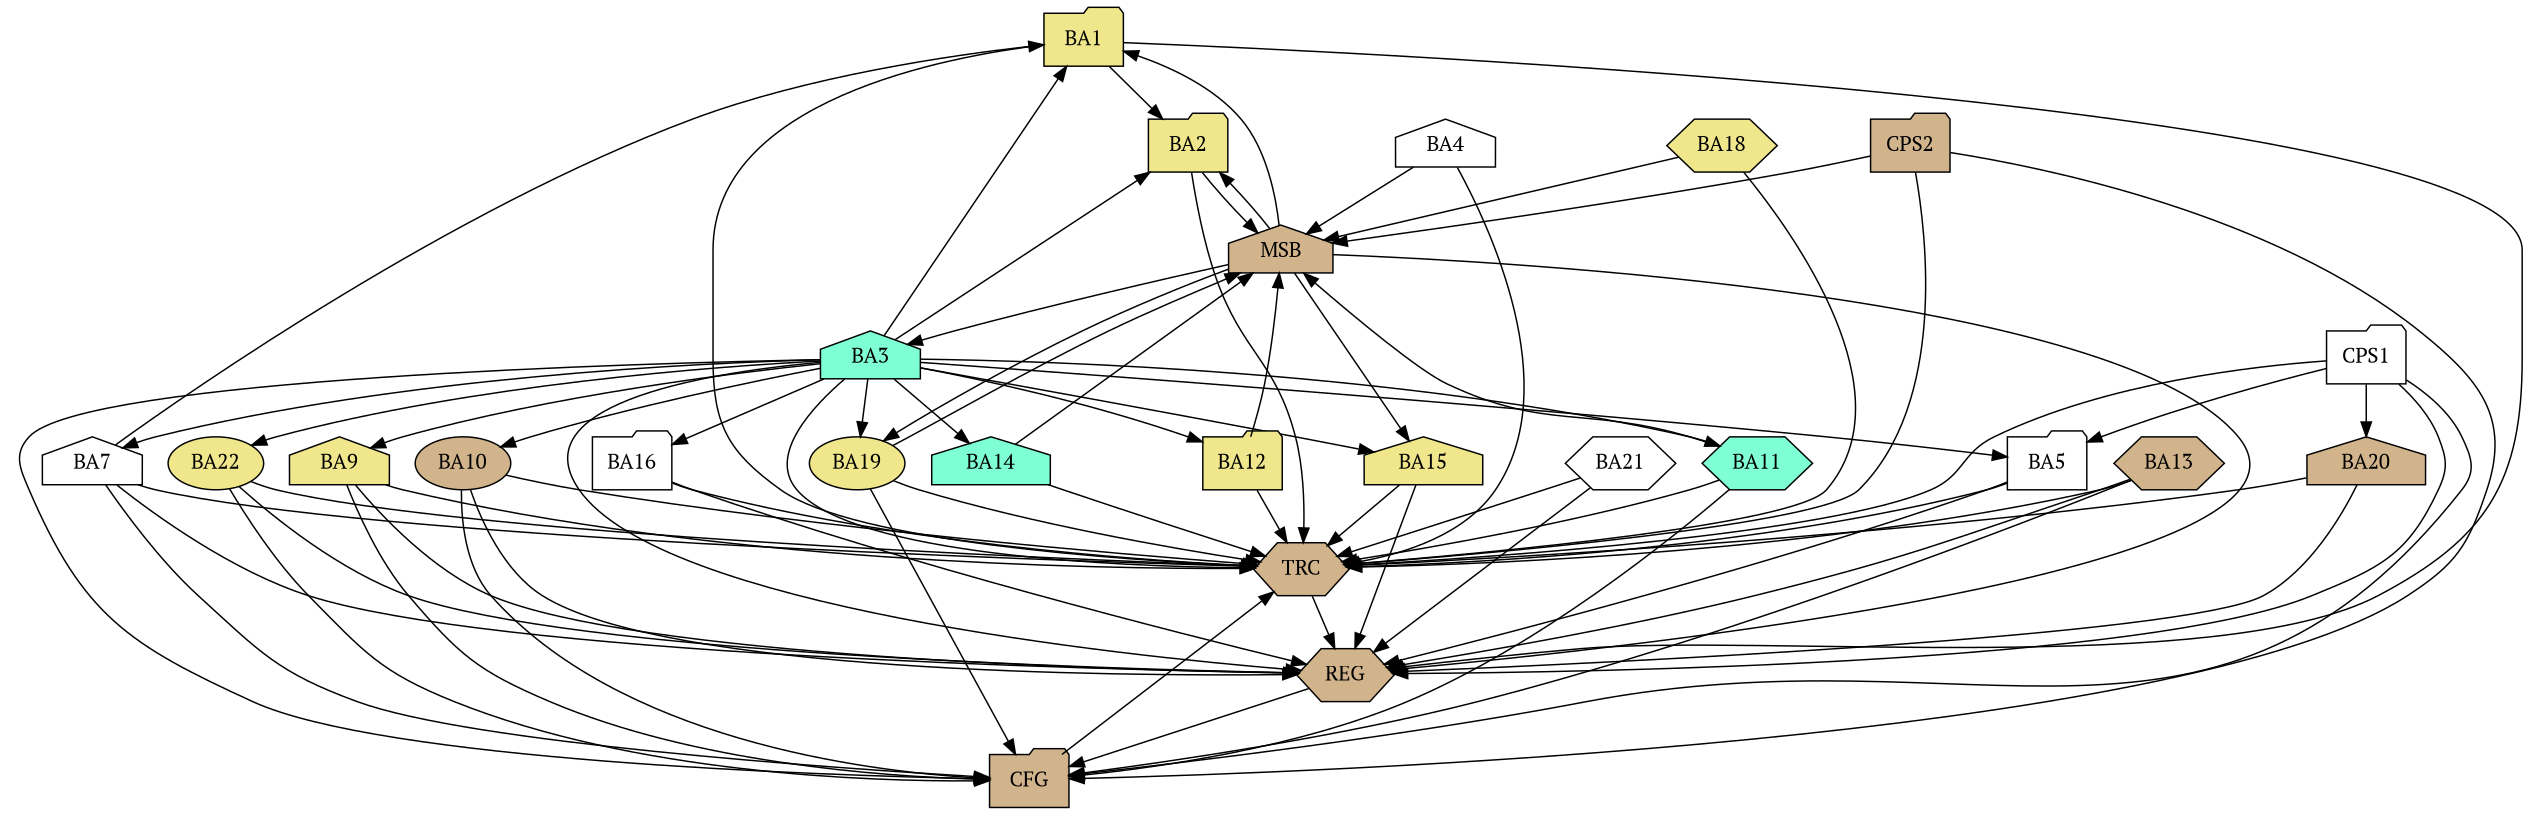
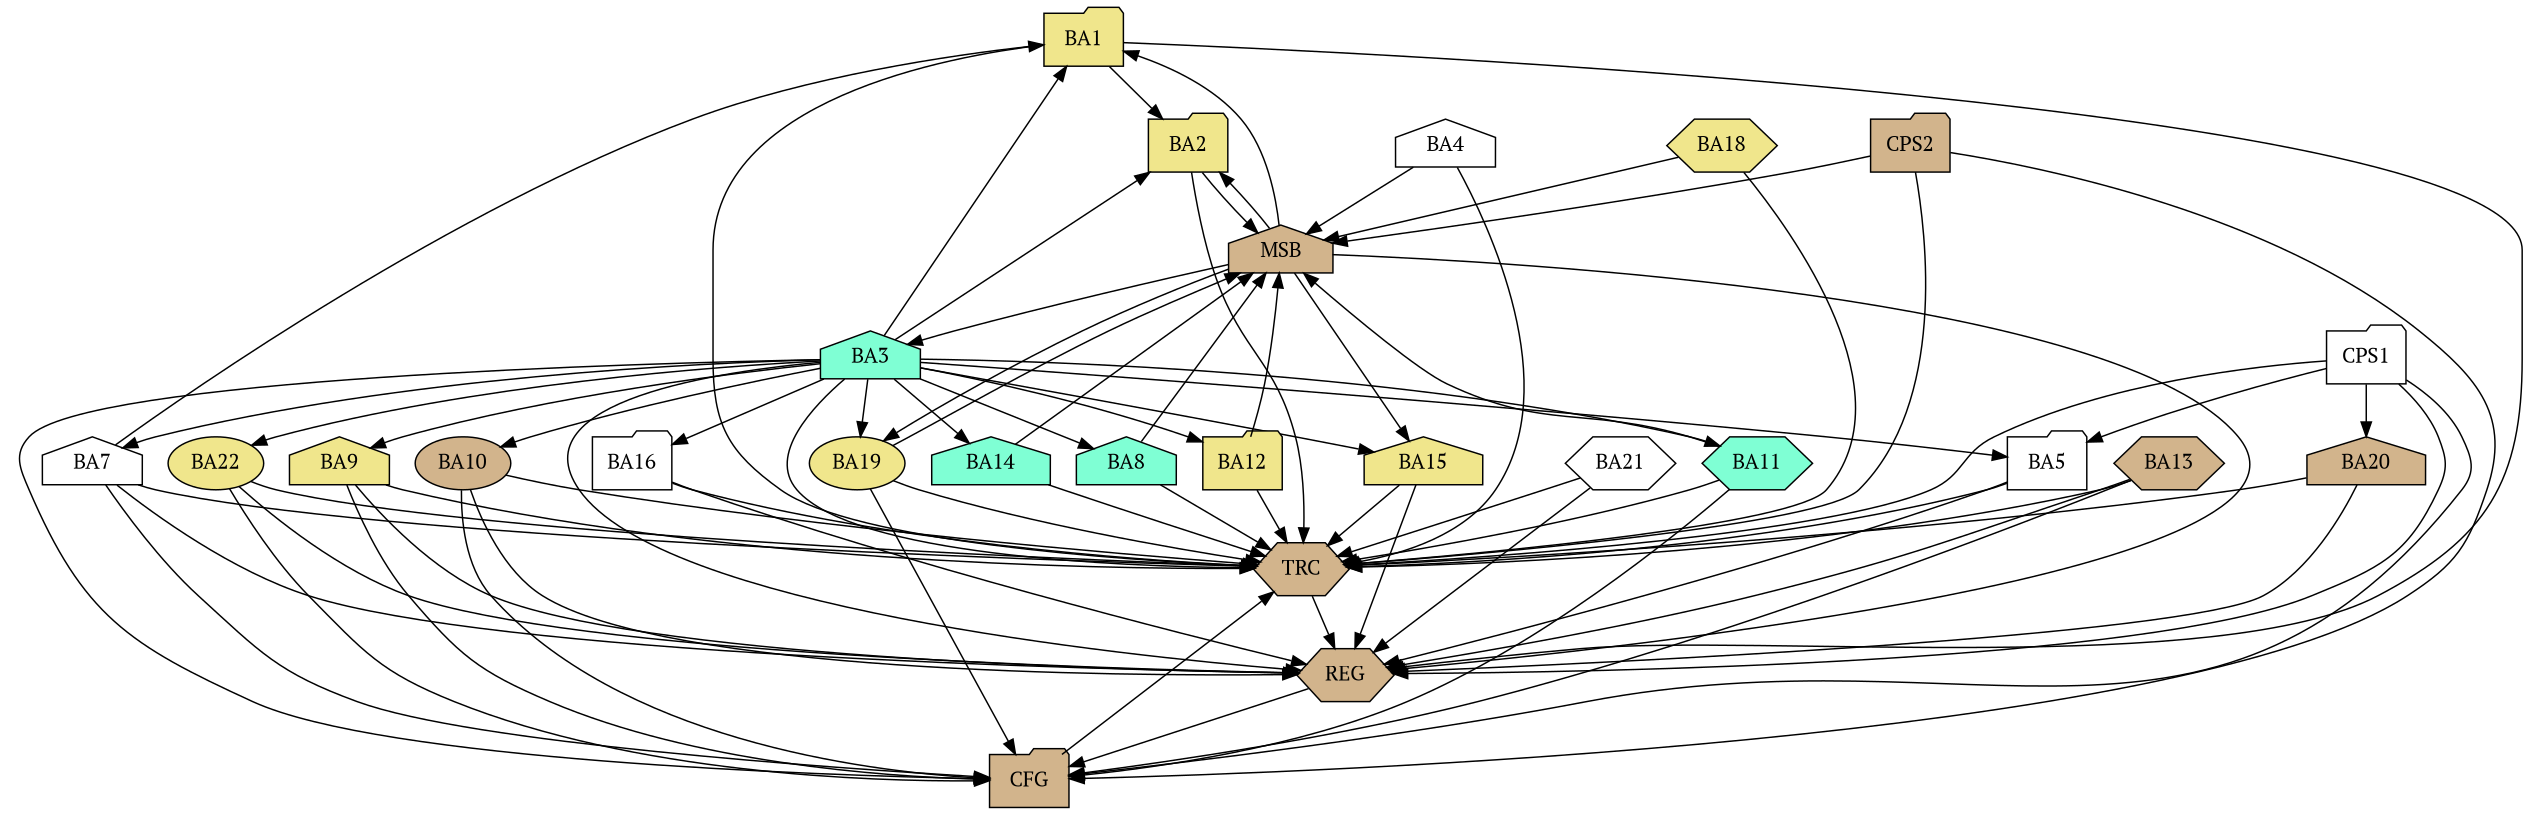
node "BA8": added
